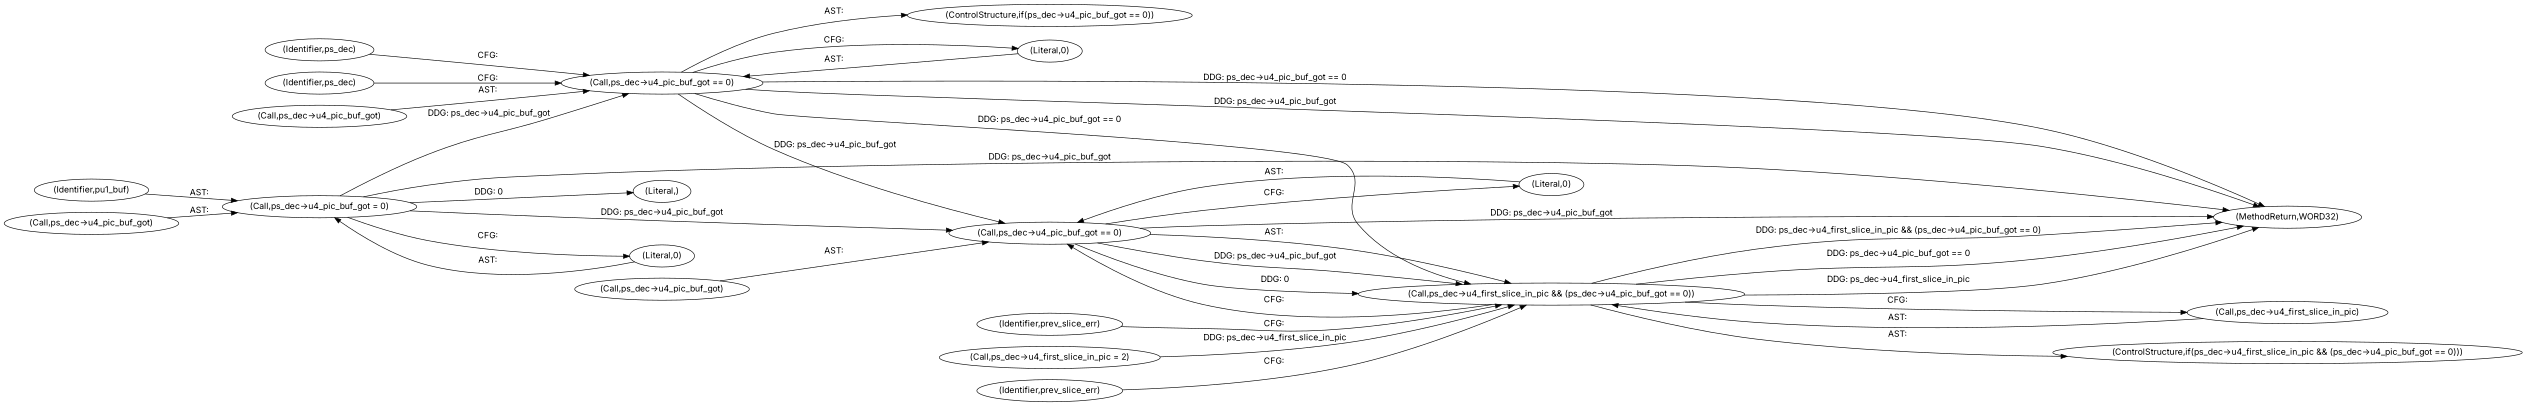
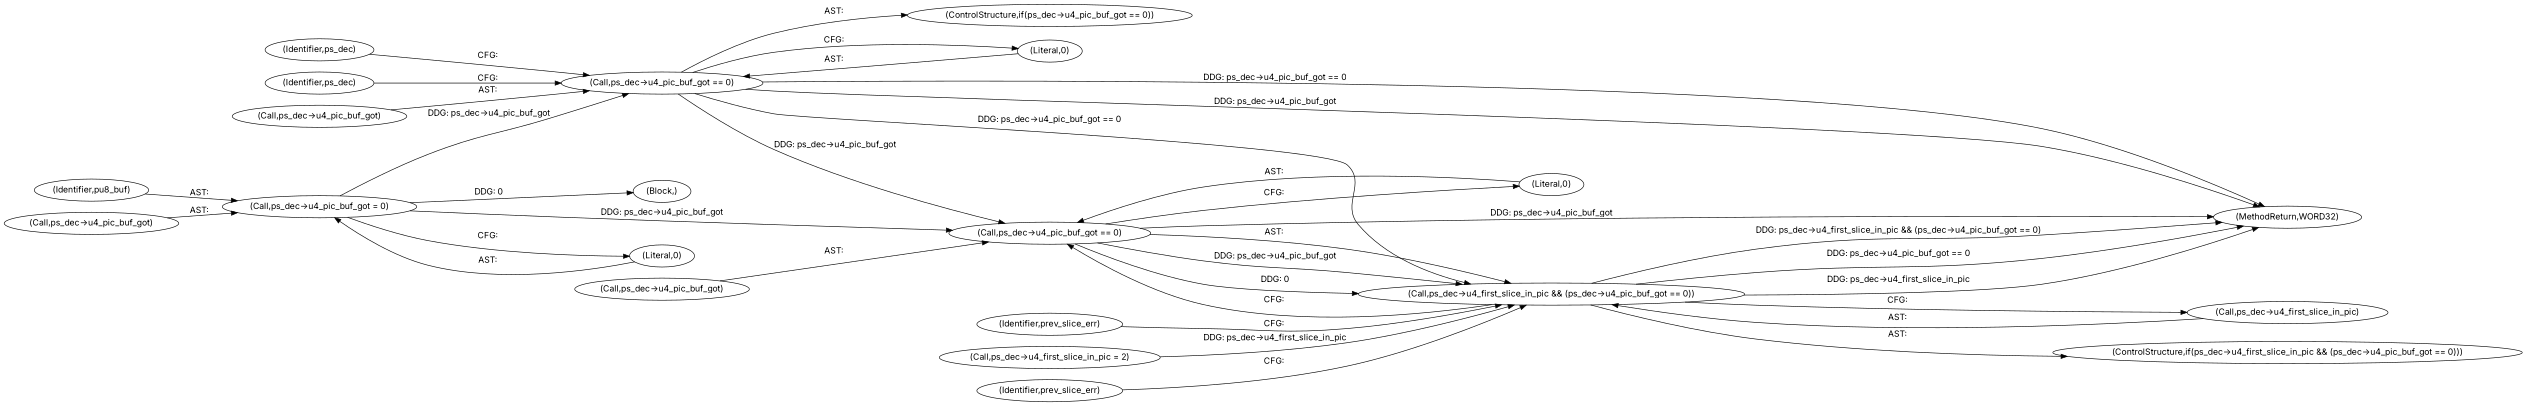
edge "(Call,ps_dec->u4_pic_buf_got = 0)" -> "(MethodReturn,WORD32)": removed, label "DDG: ps_dec->u4_pic_buf_got"
node "(Identifier,pu1_buf)": label "(Identifier,pu1_buf)" -> "(Identifier,pu8_buf)"
node "(Literal,)": label "(Literal,)" -> "(Block,)"
